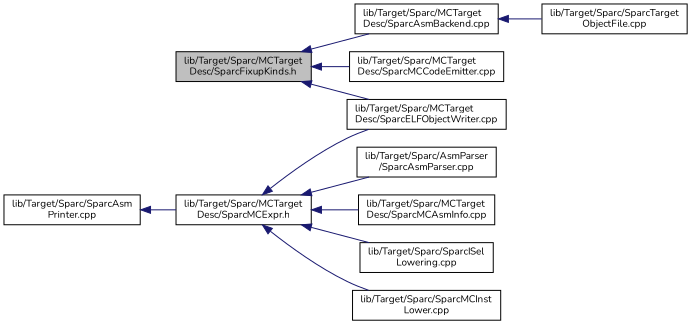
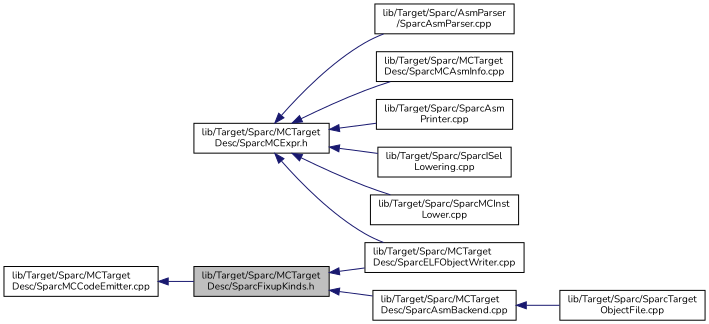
edge "lib/Target/Sparc/MCTarget Desc/SparcMCCodeEmitter.cpp" -> "lib/Target/Sparc/MCTarget Desc/SparcFixupKinds.h": reversed
edge "lib/Target/Sparc/MCTarget Desc/SparcMCExpr.h" -> "lib/Target/Sparc/SparcAsm Printer.cpp": reversed
